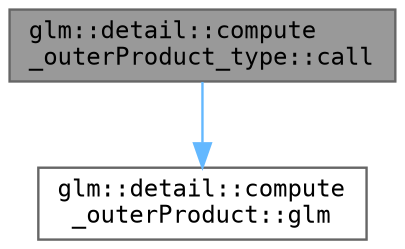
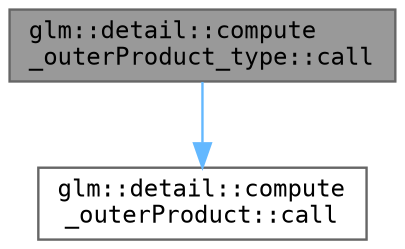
node "glm::detail::compute _outerProduct::glm": label "glm::detail::compute _outerProduct::glm" -> "glm::detail::compute _outerProduct::call"
